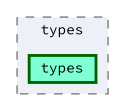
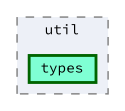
cluster "types": label "types" -> "util"
